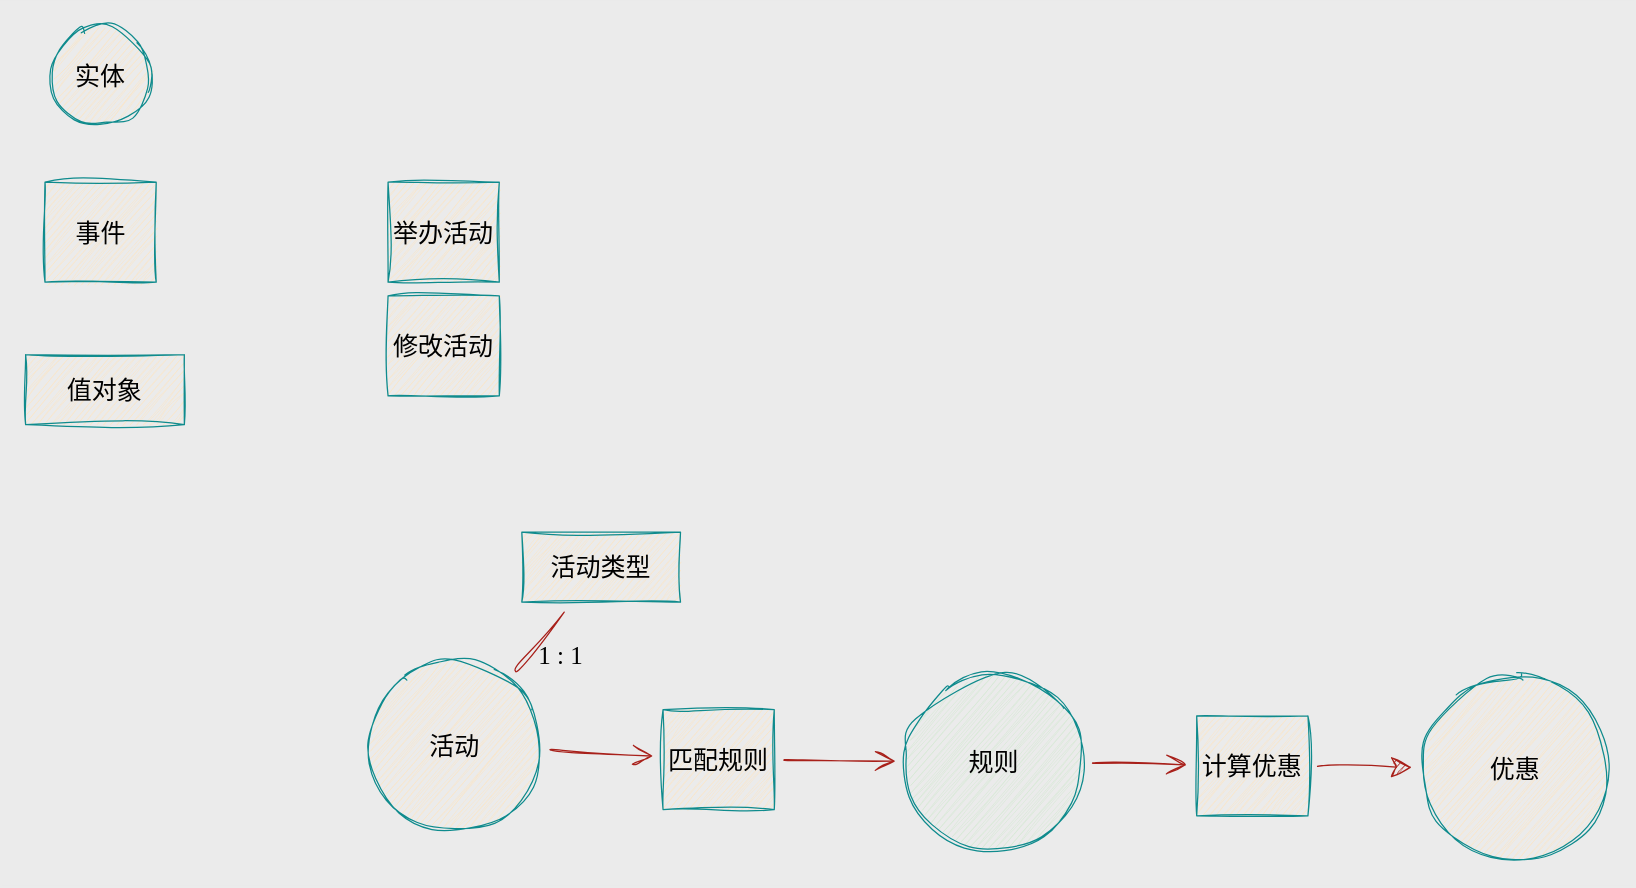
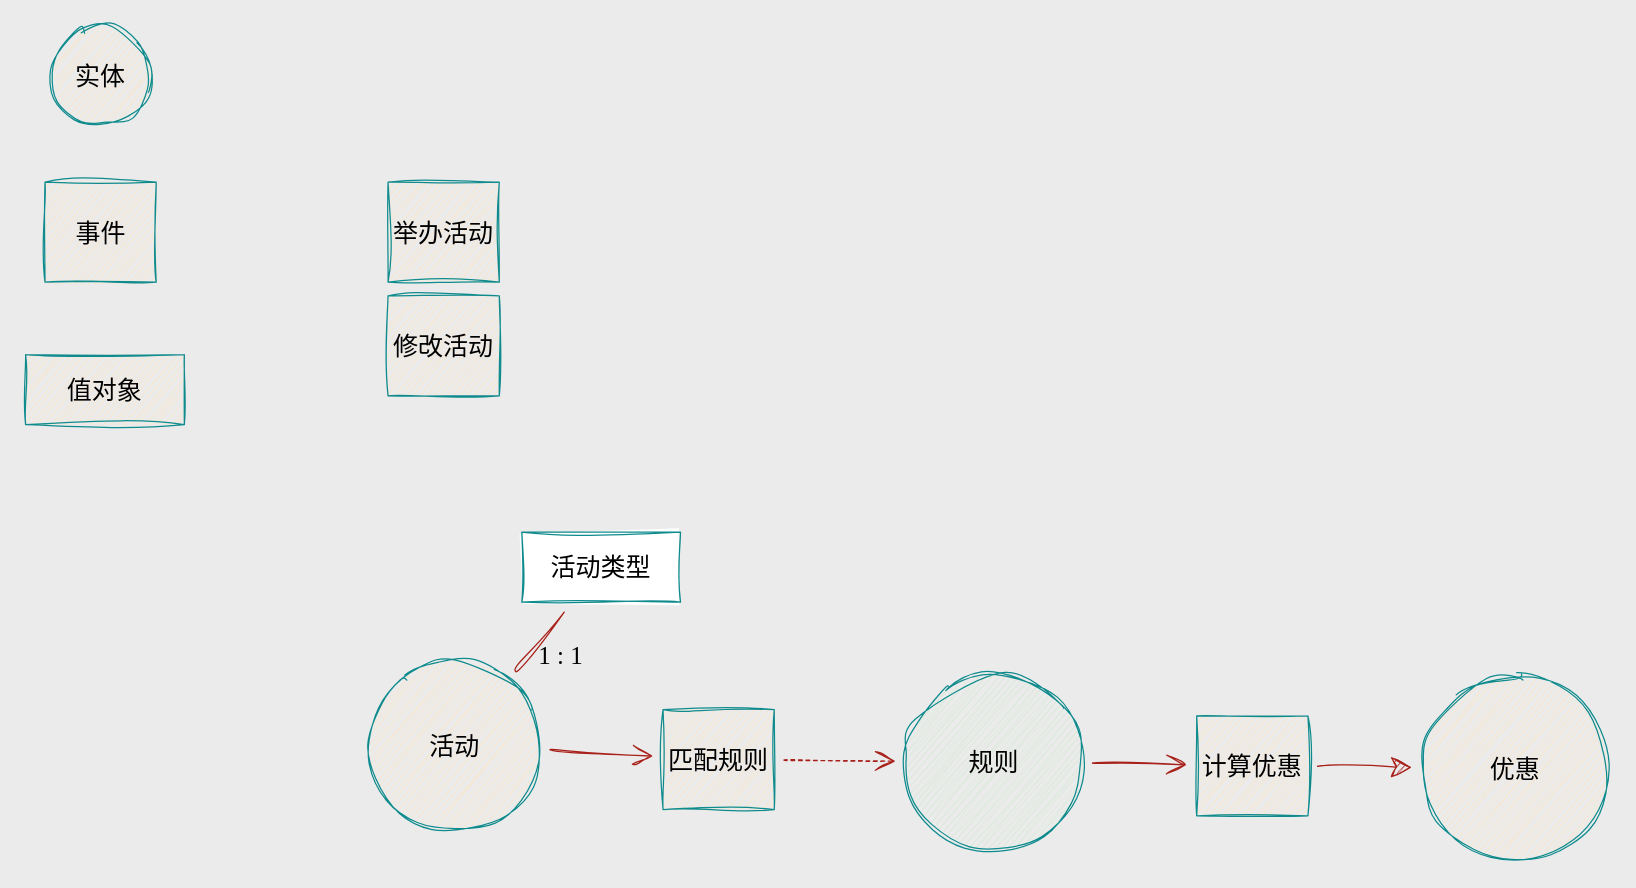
node "活动类型": fillcolor #fae5c7 -> #ffffff
edge "匹配规则" -> "规则": style solid -> dashed
